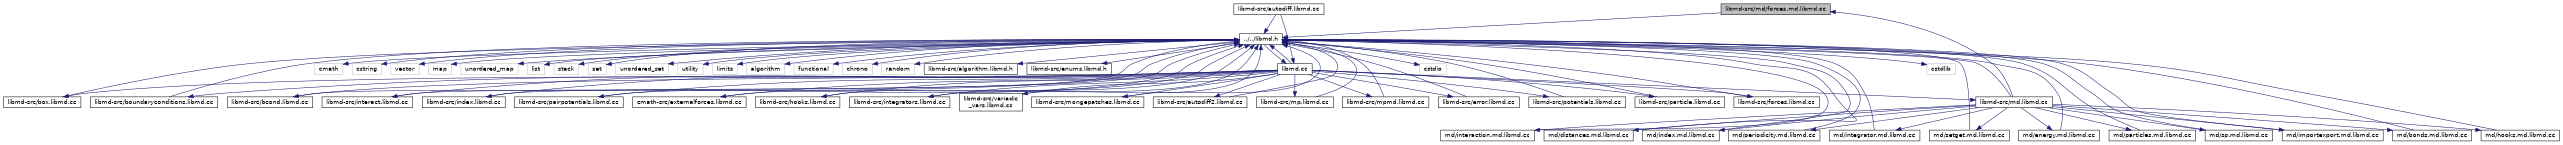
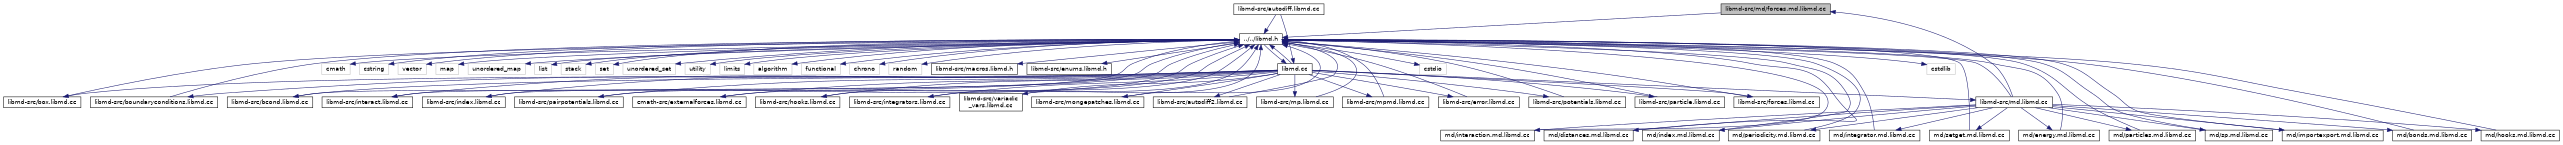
node "libmd-src/algorithm.libmd.h": label "libmd-src/algorithm.libmd.h" -> "libmd-src/macros.libmd.h"
